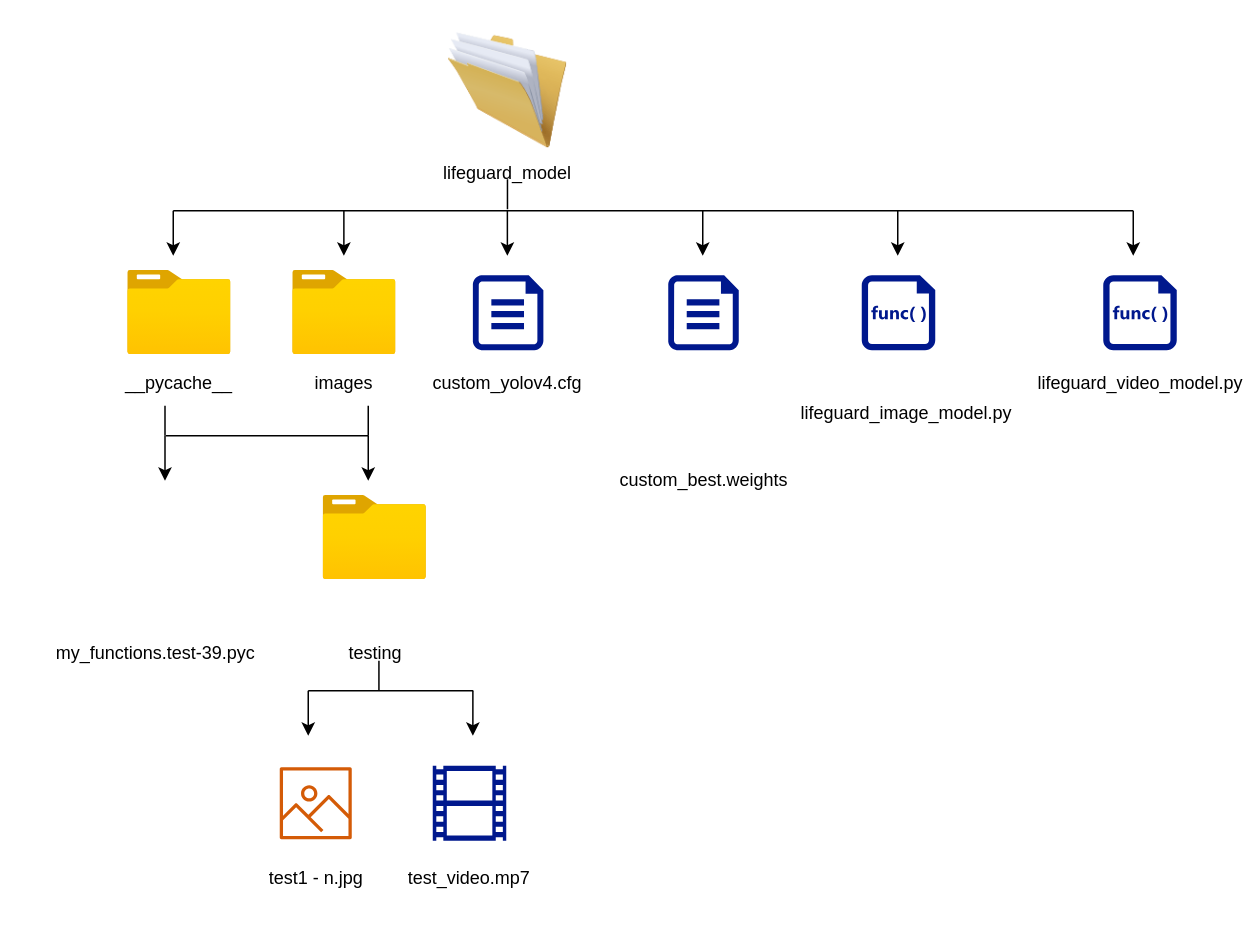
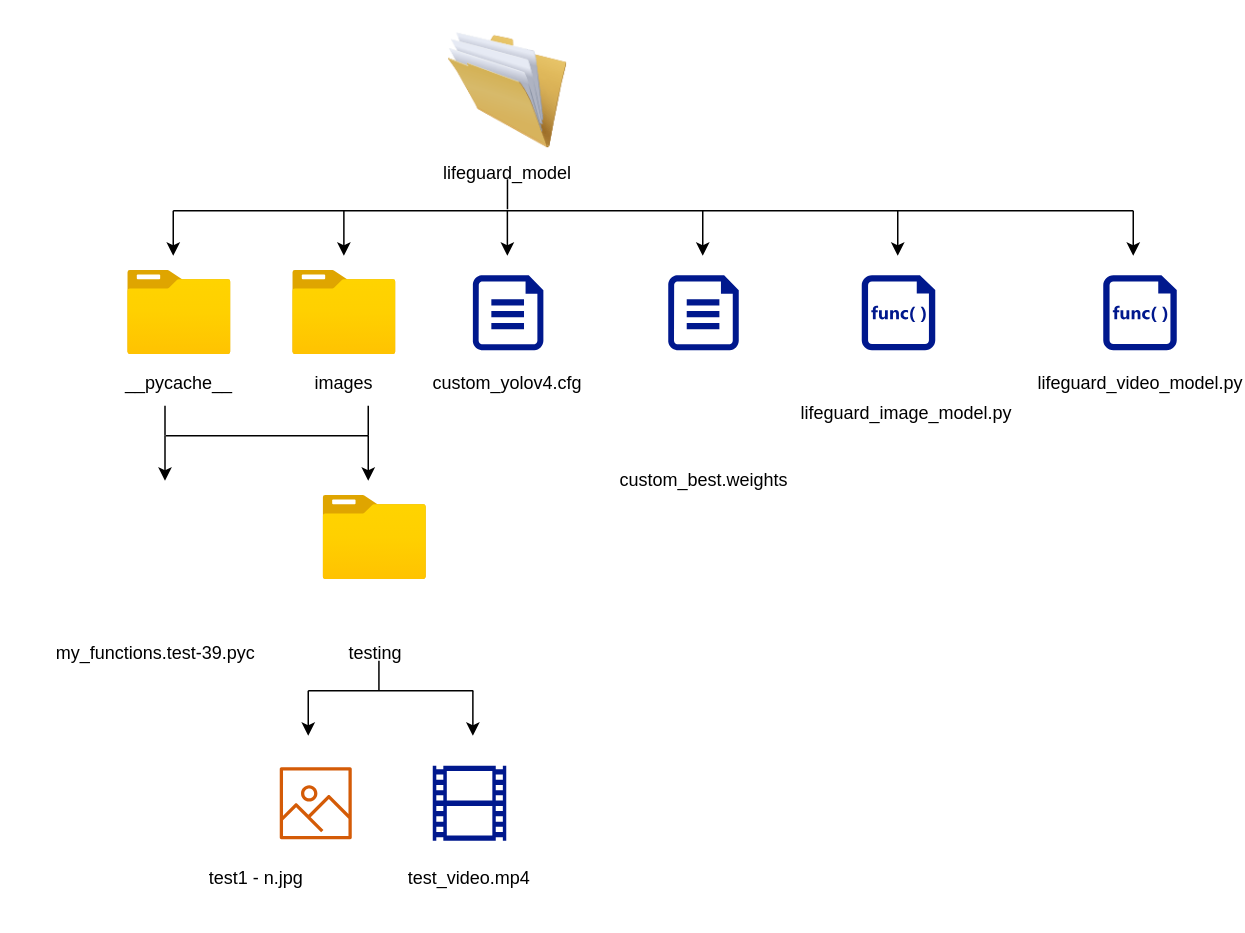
node "test1 - n.jpg": moved (316, 878) -> (256, 878)
node "test_video.mp7": label "test_video.mp7" -> "test_video.mp4"
